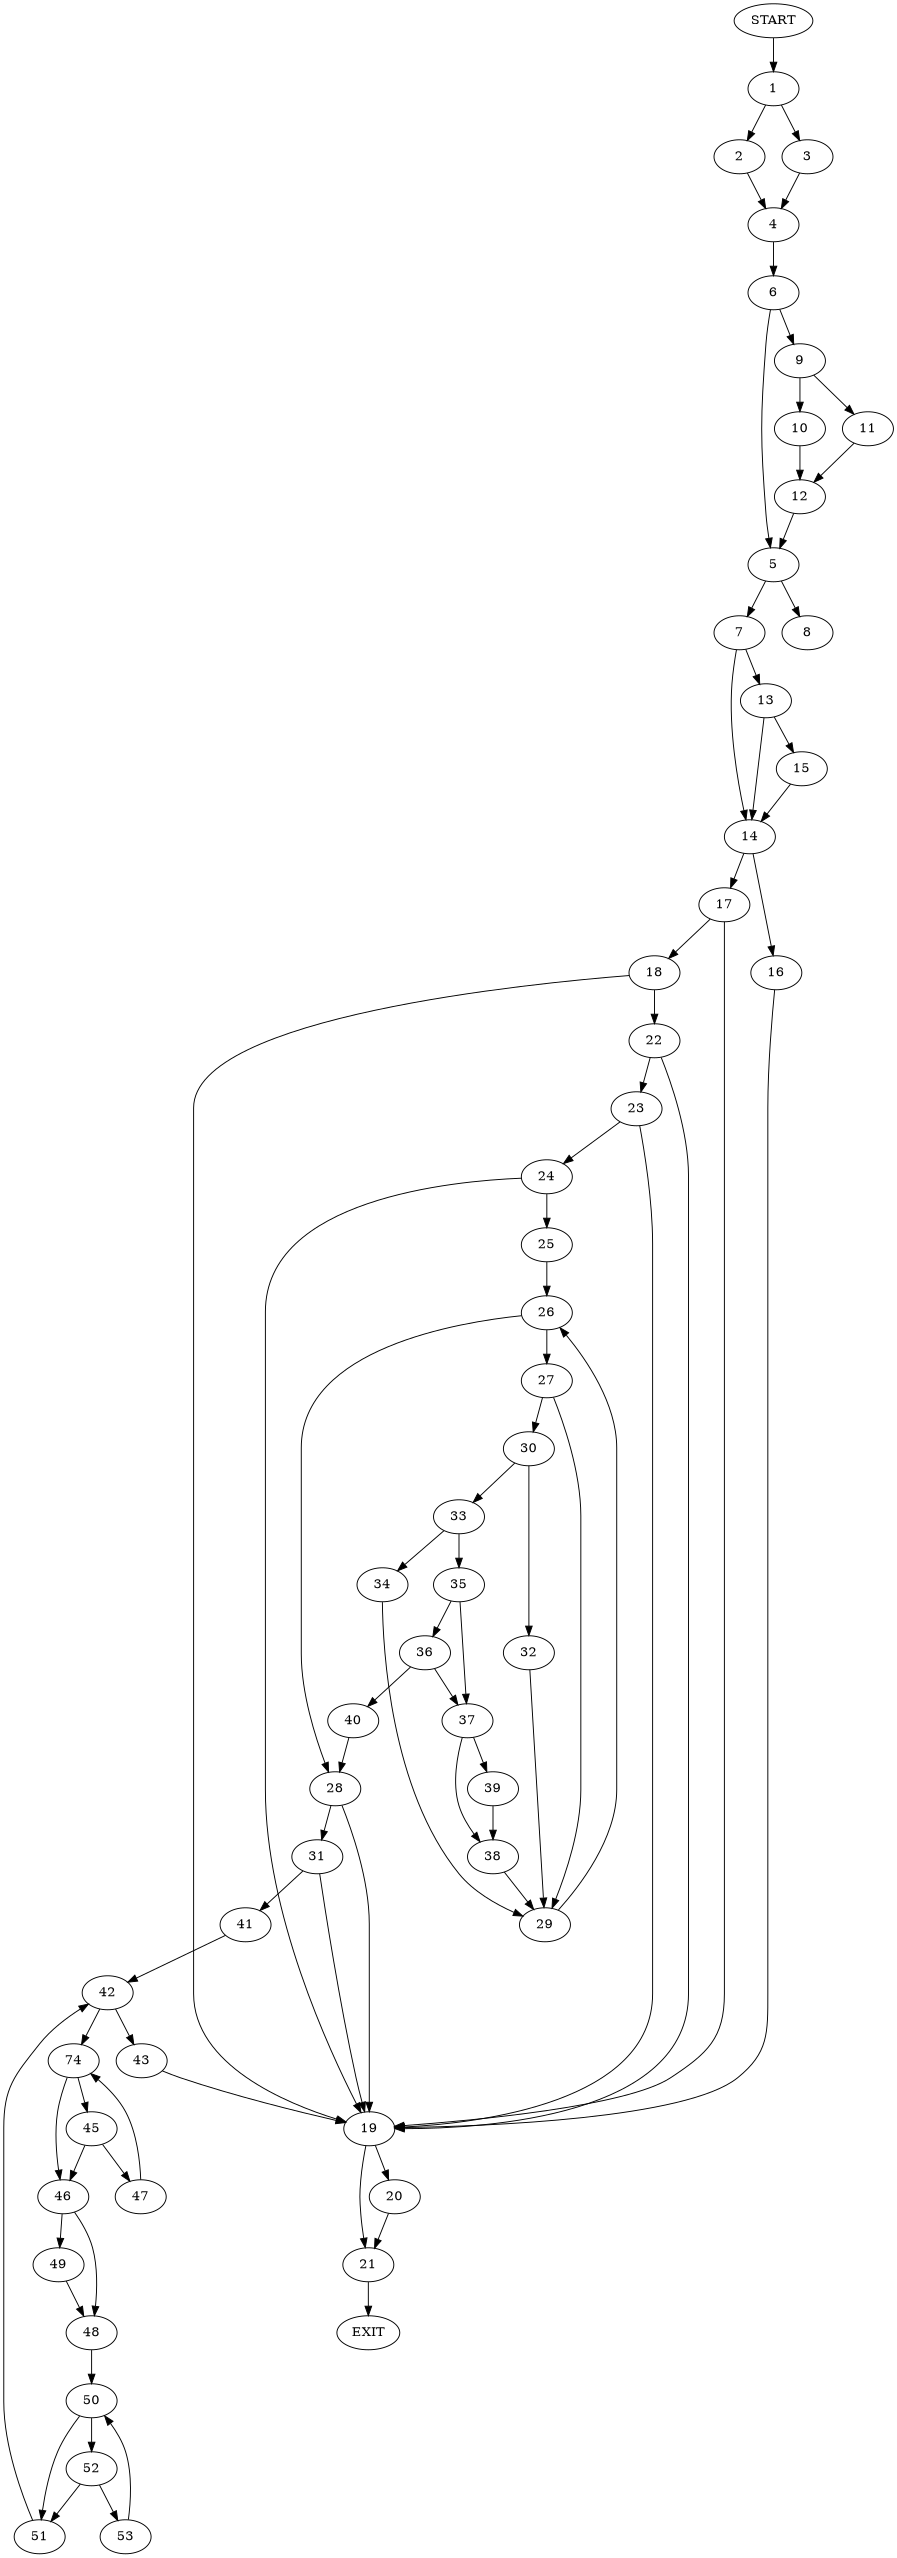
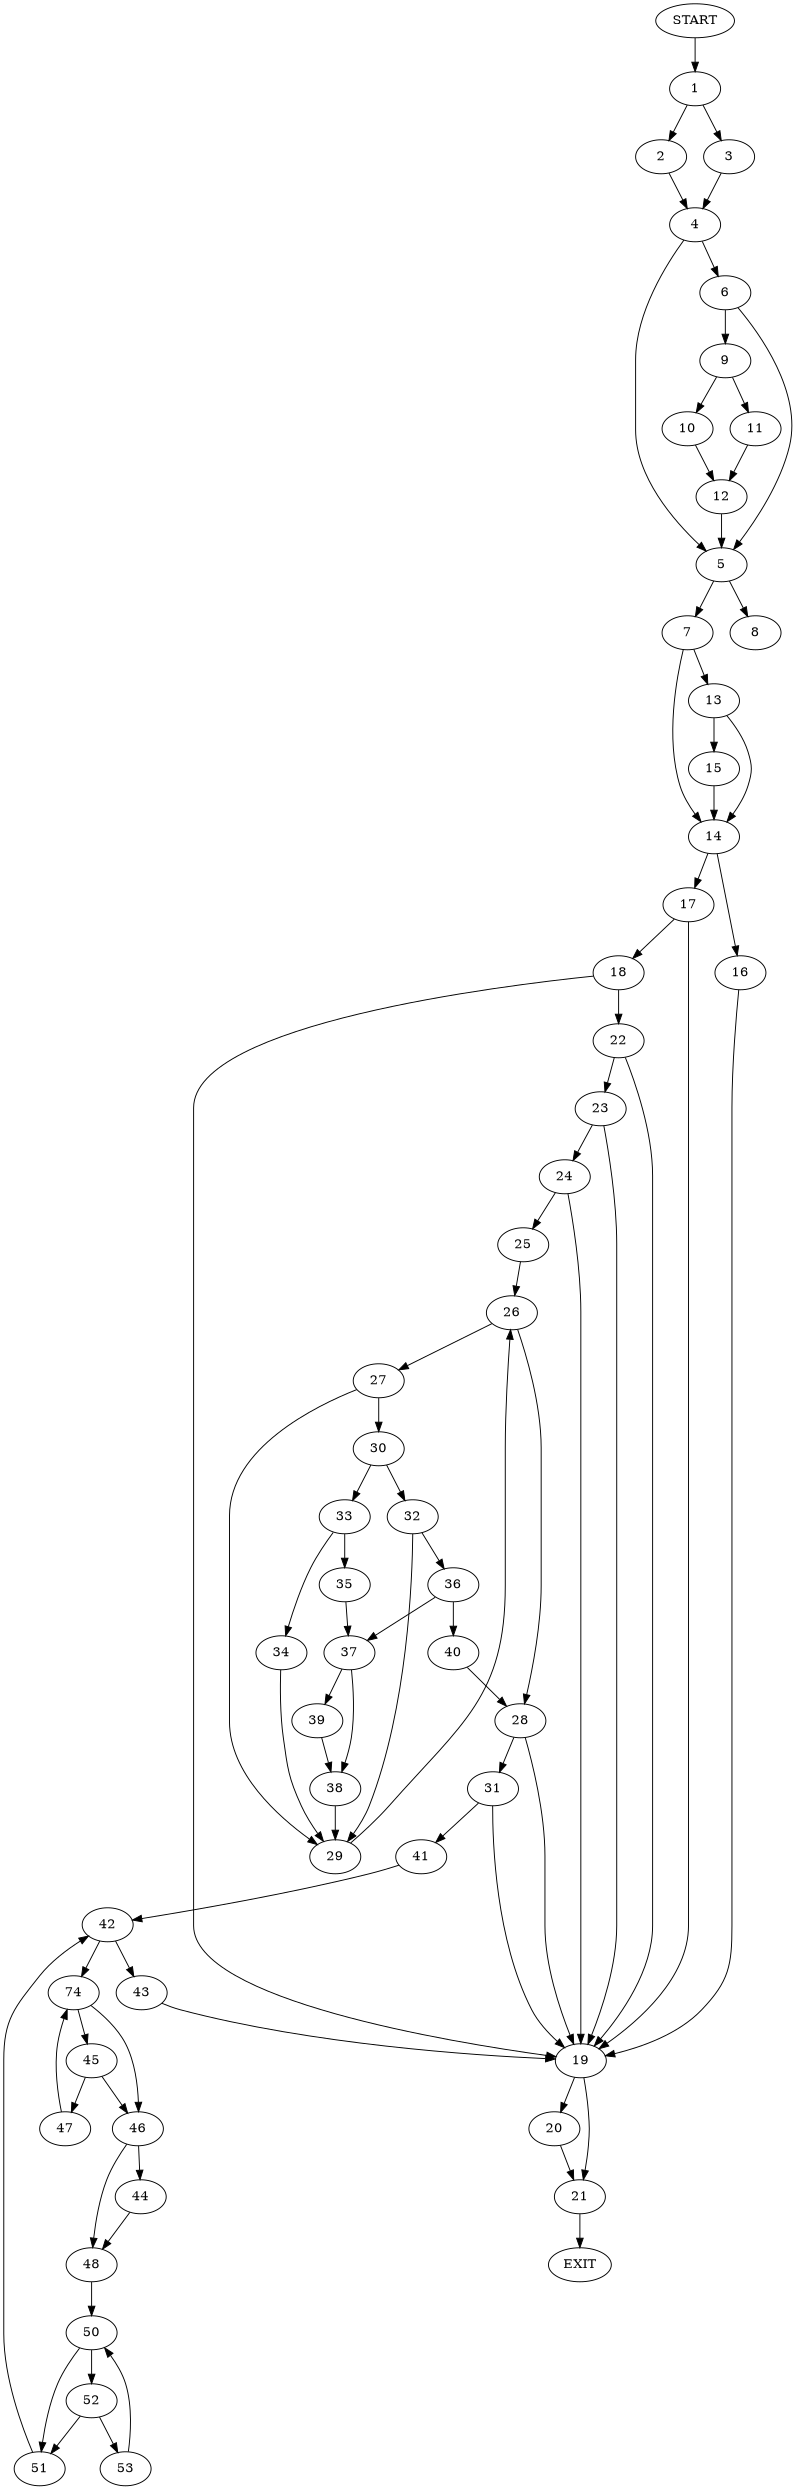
edge "4" -> "5": added
edge "35" -> "36": now "32" -> "36"
node "49": label "49" -> "44"
